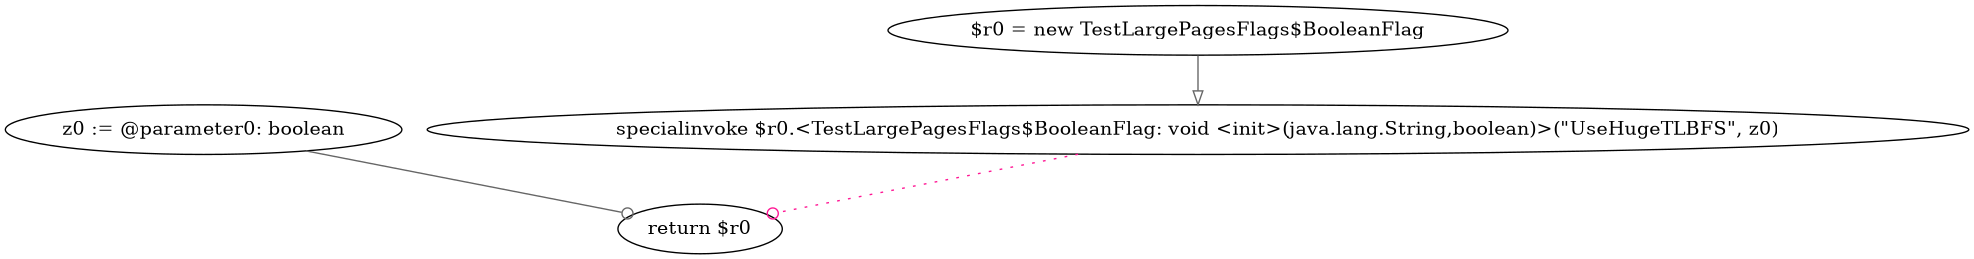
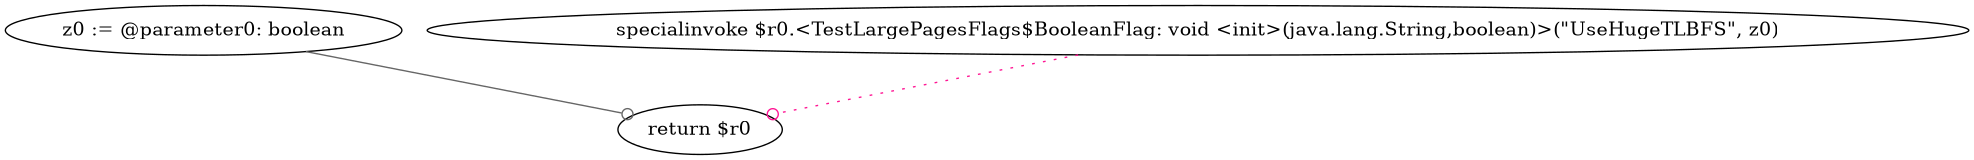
node "$r0 = new TestLargePagesFlags$BooleanFlag": removed
